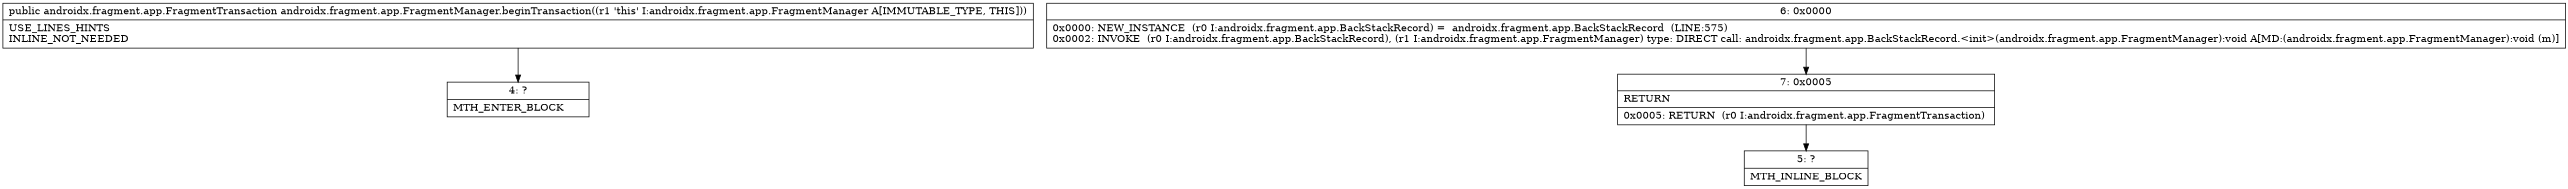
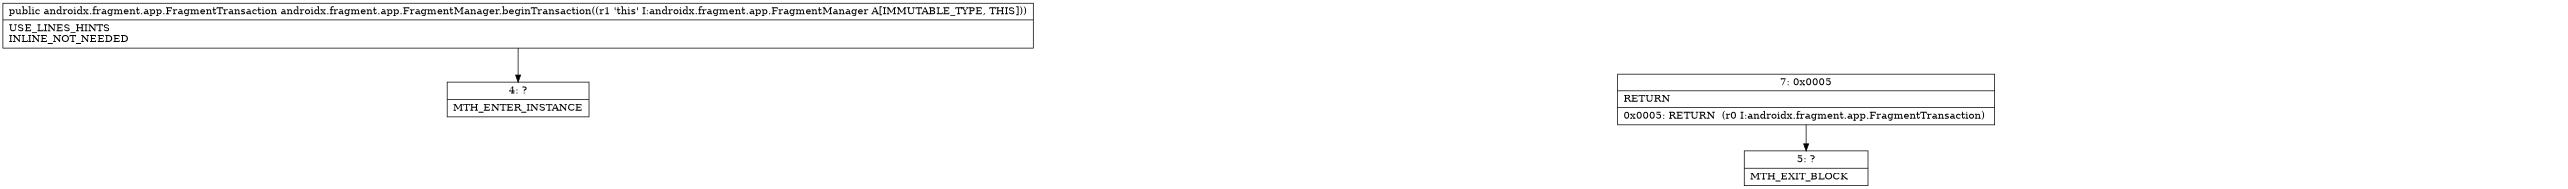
node "6: 0x0000": removed
node "4: ?": text "MTH_ENTER_BLOCK" -> "MTH_ENTER_INSTANCE"
node "5: ?": text "MTH_INLINE_BLOCK" -> "MTH_EXIT_BLOCK"
